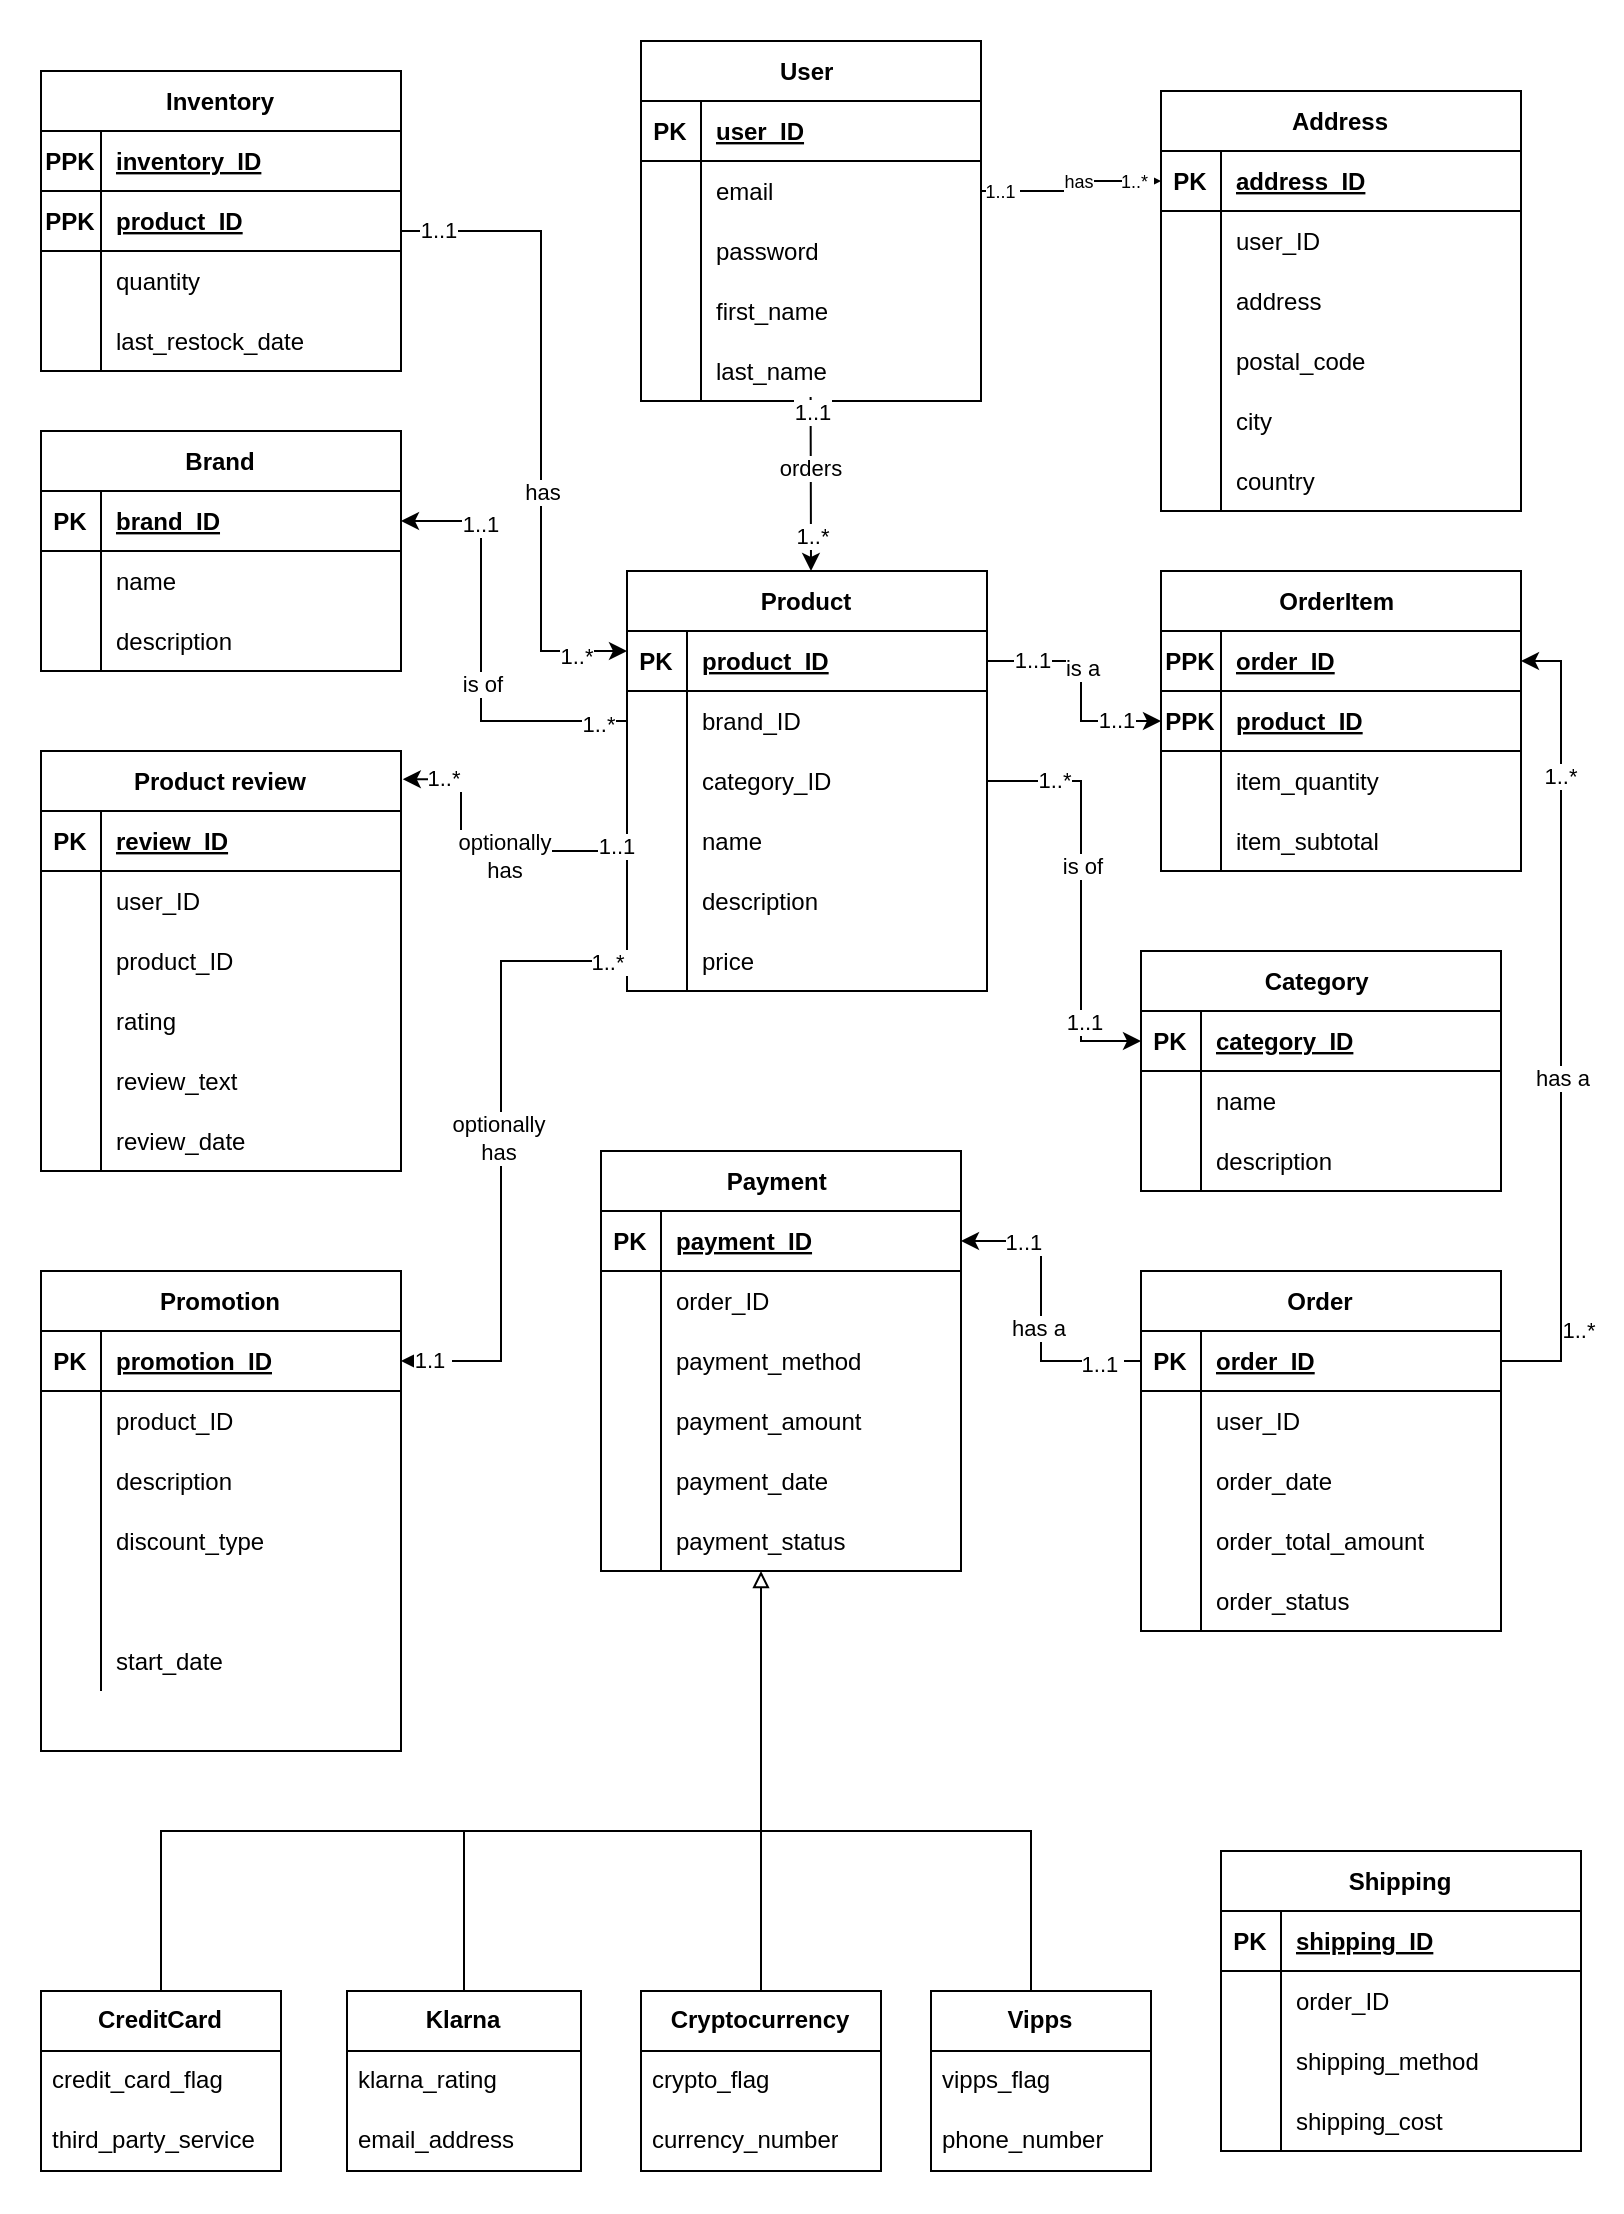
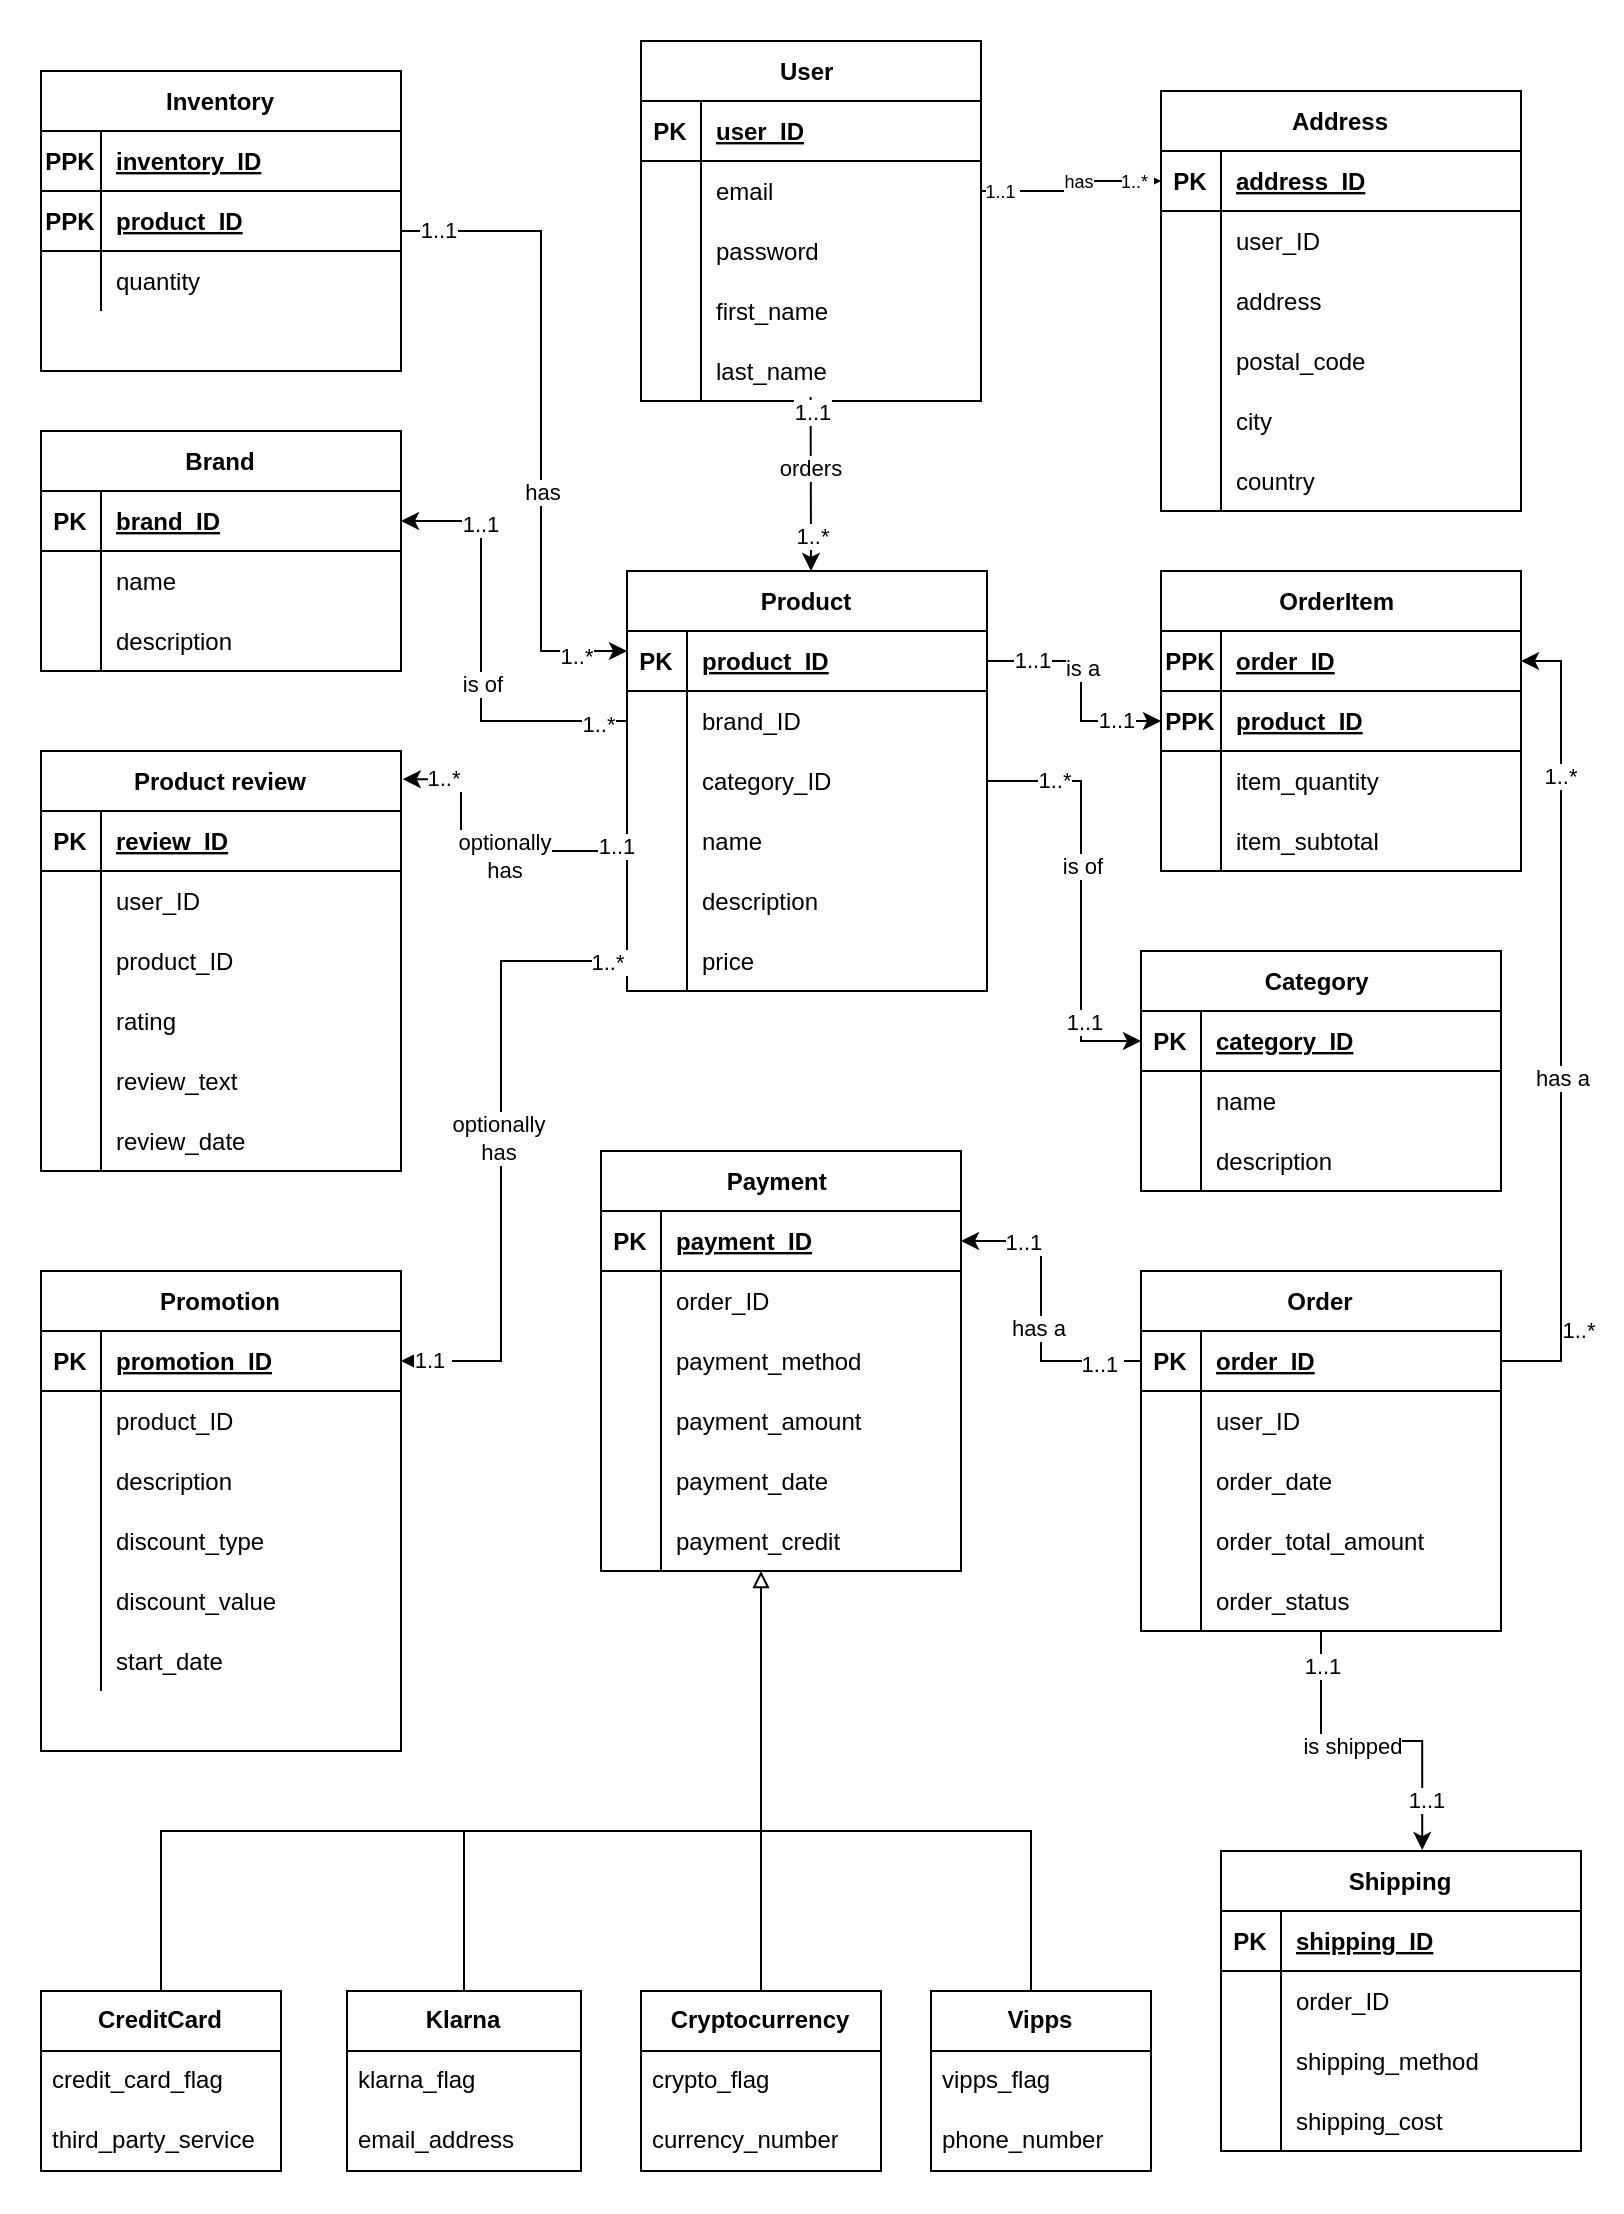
node "last_restock_date": removed
node "payment_status": label "payment_status" -> "payment_credit"
node "discount_value": added
edge "Order" -> "Shipping": added, labels "1..1", "is shipped", "1..1"
node "klarna_rating": label "klarna_rating" -> "klarna_flag"
